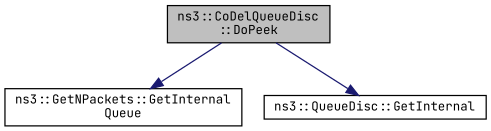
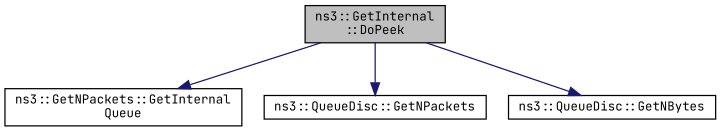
node "ns3::CoDelQueueDisc ::DoPeek": label "ns3::CoDelQueueDisc ::DoPeek" -> "ns3::GetInternal ::DoPeek"
node "ns3::QueueDisc::GetInternal": label "ns3::QueueDisc::GetInternal" -> "ns3::QueueDisc::GetNBytes"
node "ns3::QueueDisc::GetNPackets": added
